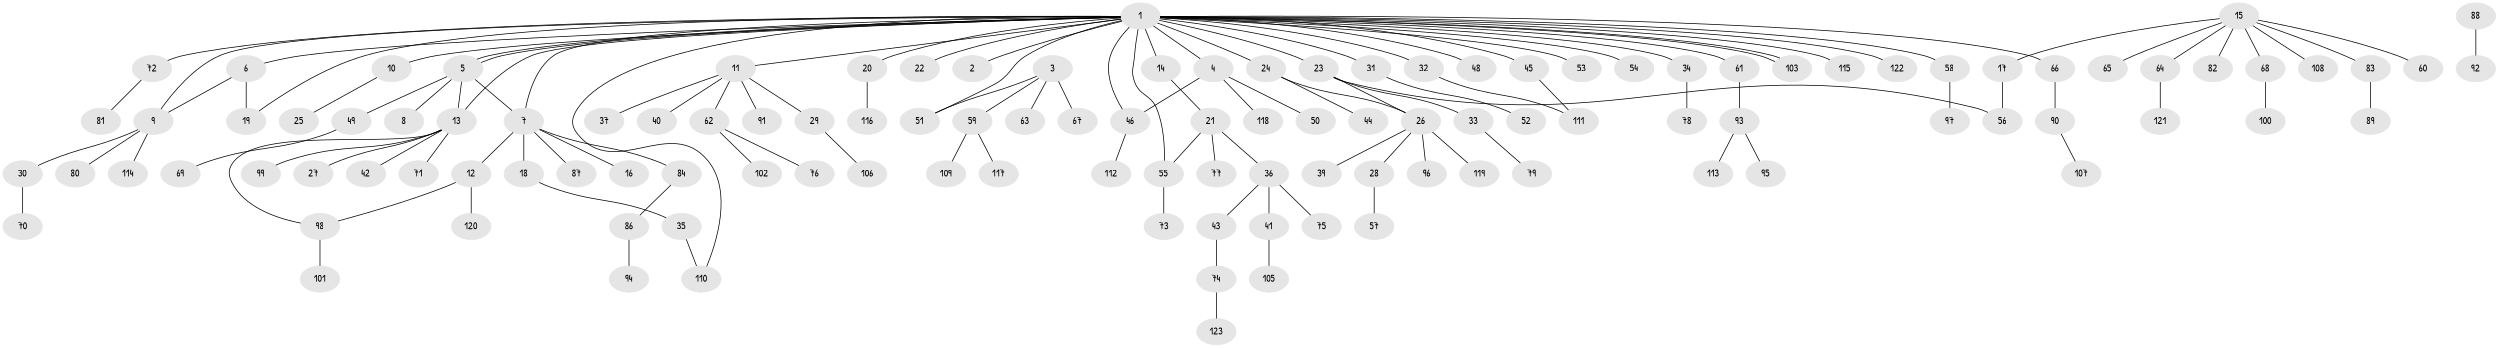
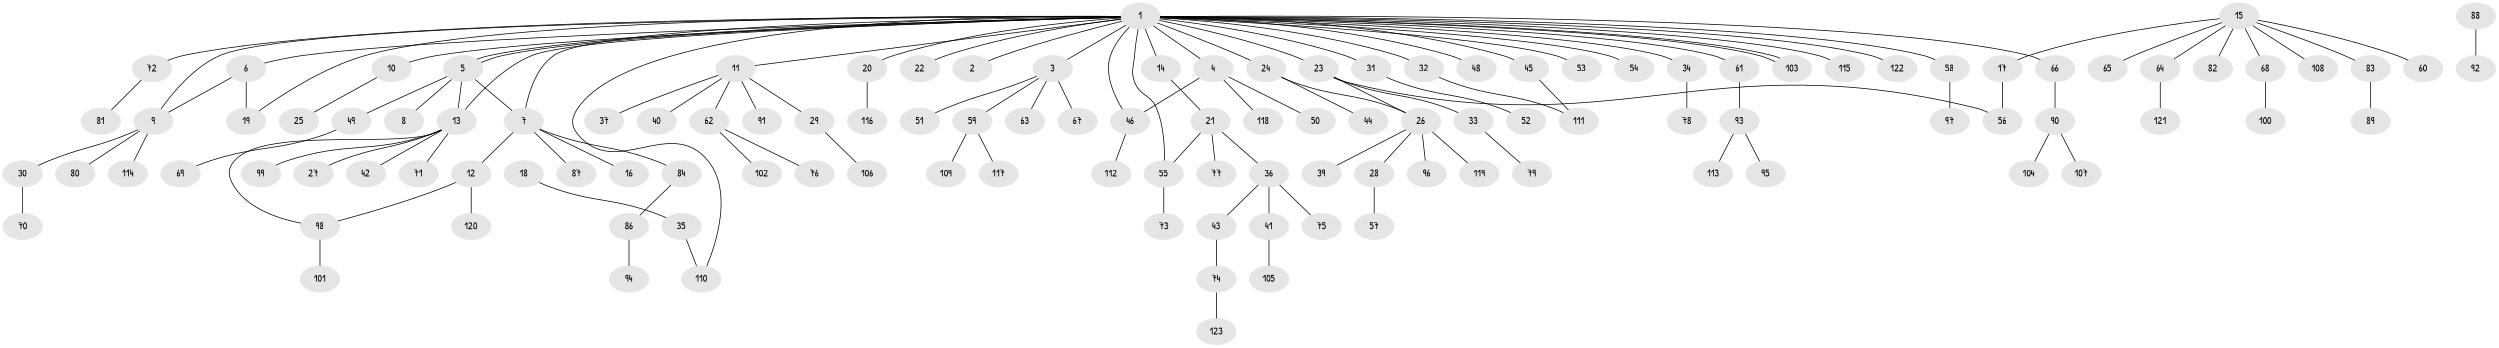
edge "1" -- "51": now "1" -- "3"
edge "7" -- "18": removed
node "104": added
